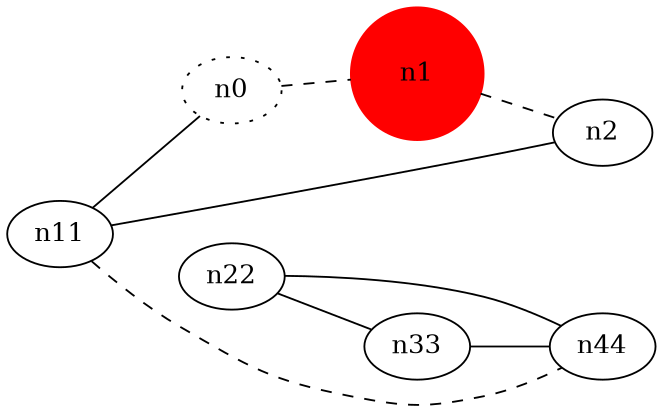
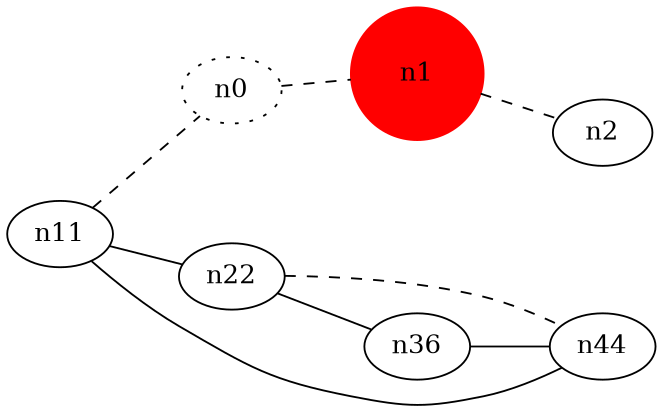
edge "n0" -- "n11": style solid -> dashed
edge "n2" -- "n11": now "n22" -- "n11"
edge "n22" -- "n44": style solid -> dashed
node "n33": label "n33" -> "n36"
edge "n11" -- "n44": style dashed -> solid
